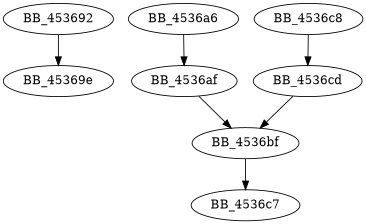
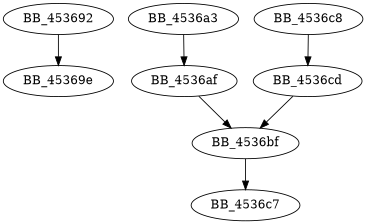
node "BB_4536a6": label "BB_4536a6" -> "BB_4536a3"
